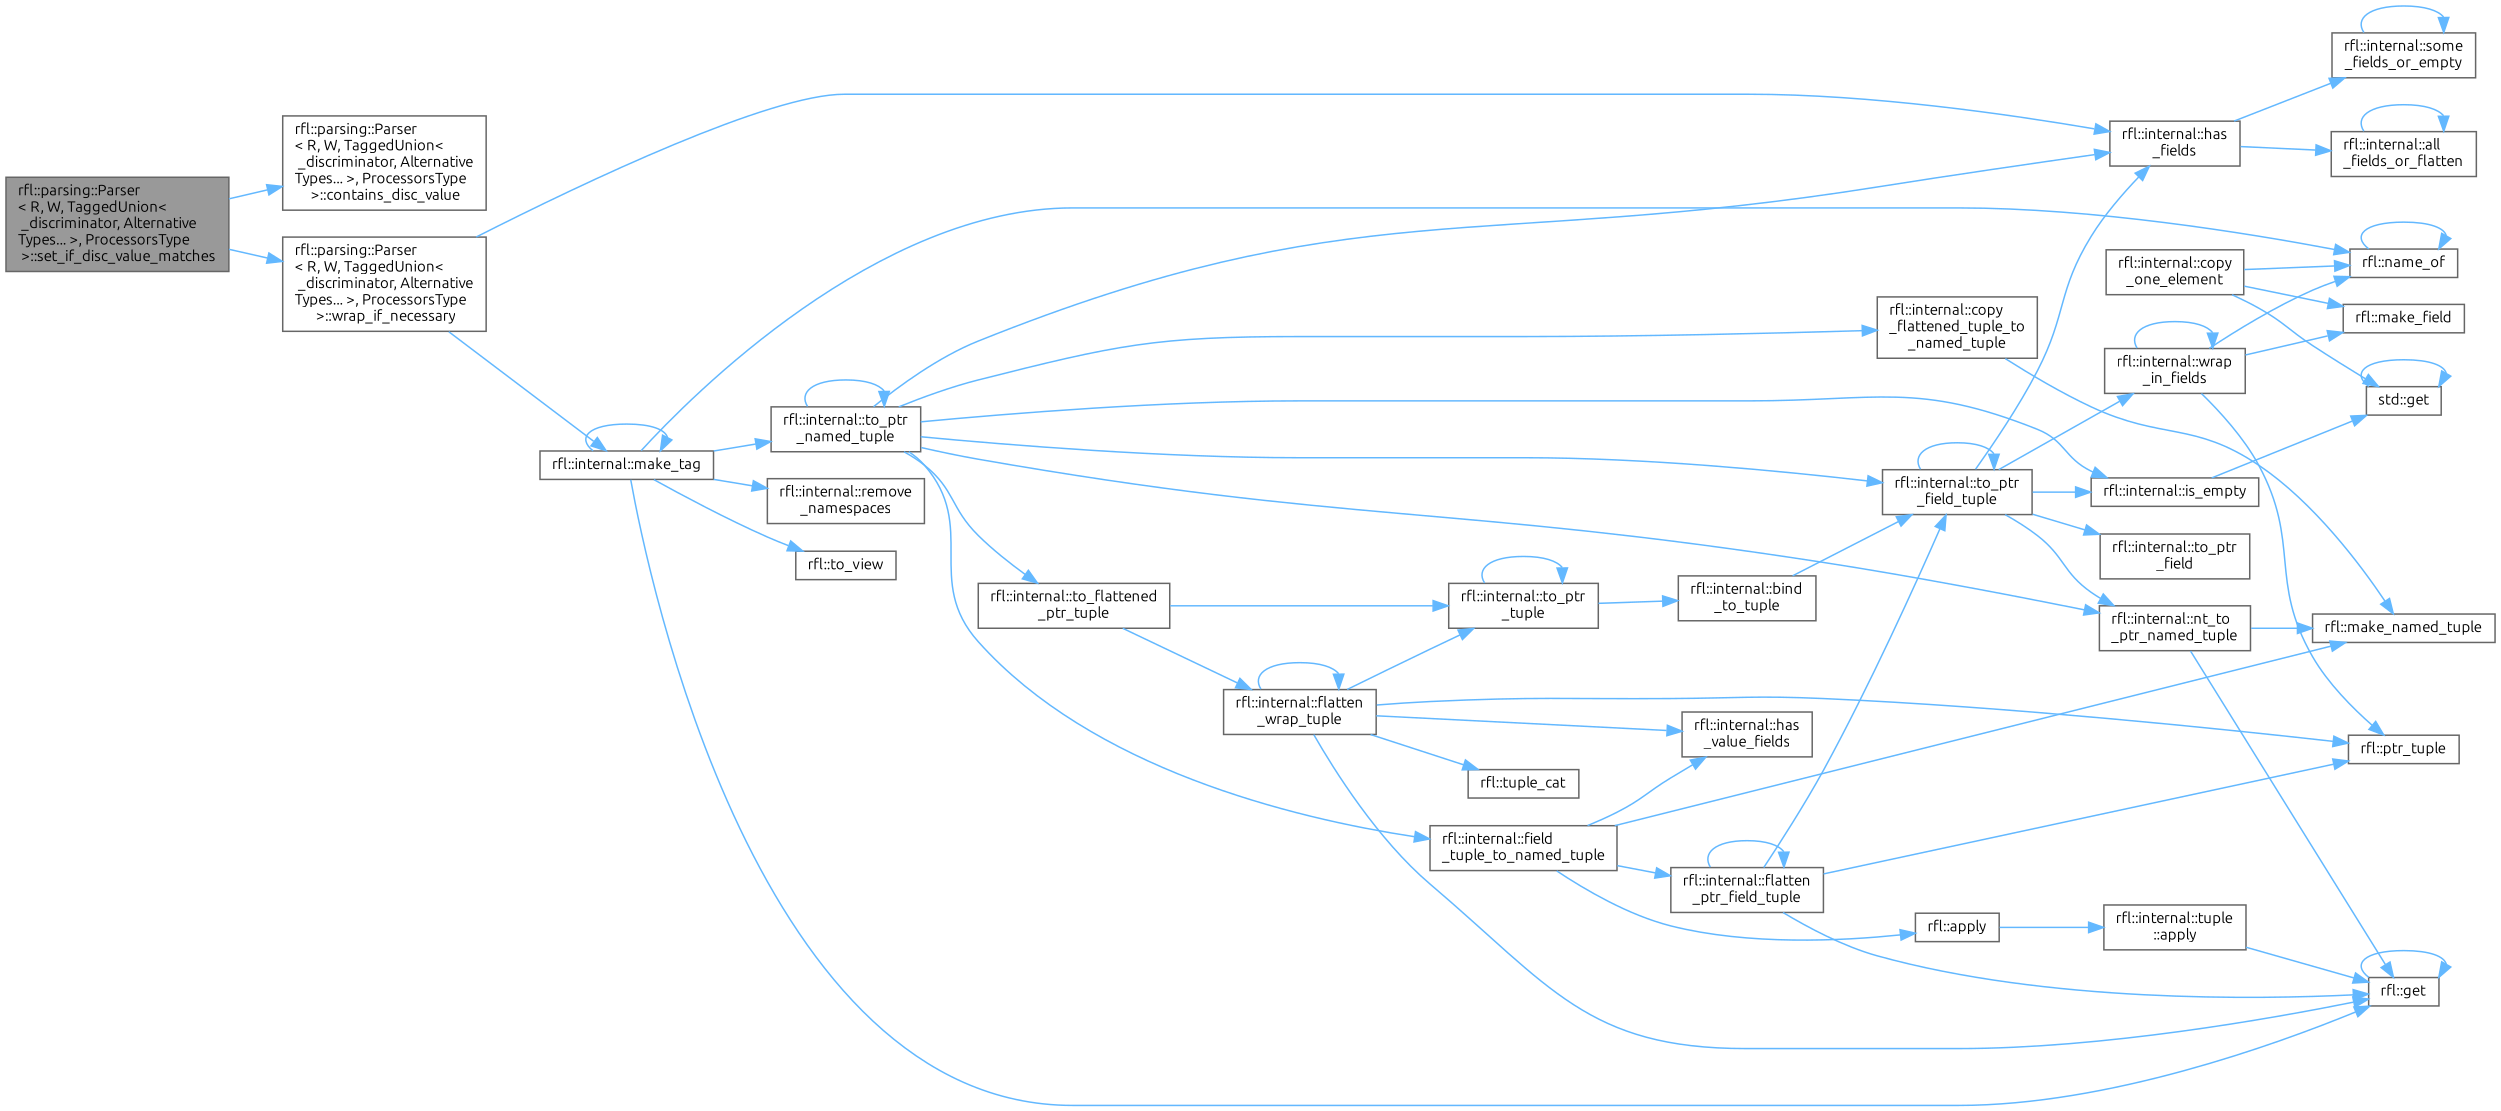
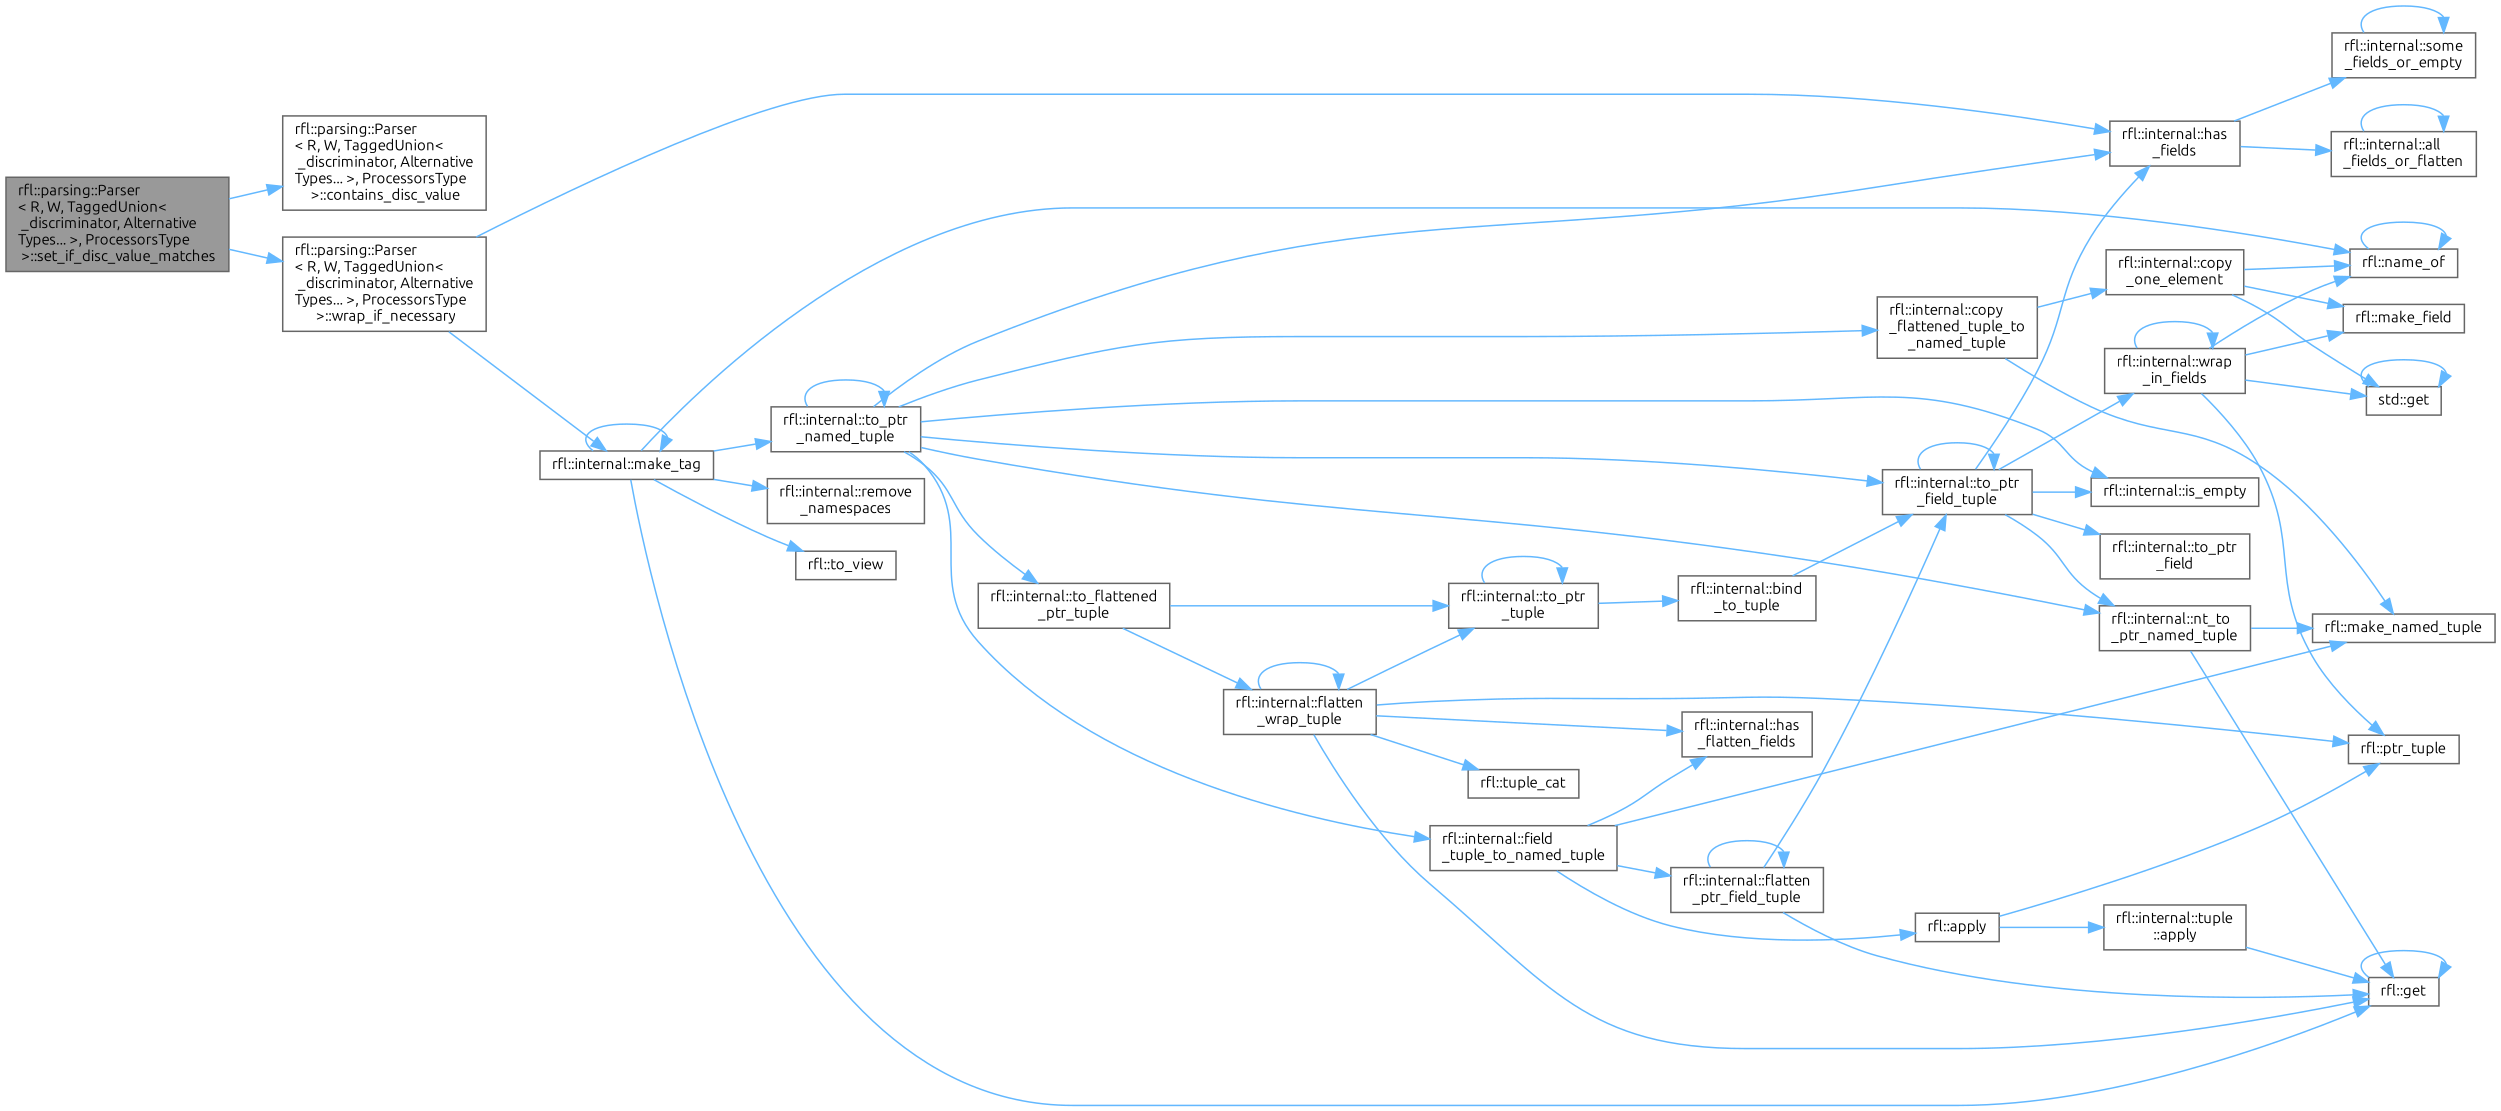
edge "rfl::internal::copy _flattened_tuple_to _named_tuple" -> "rfl::internal::copy _one_element": added
edge "rfl::internal::is_empty" -> "std::get": now "rfl::internal::wrap _in_fields" -> "std::get"
node "rfl::internal::has _value_fields": label "rfl::internal::has _value_fields" -> "rfl::internal::has _flatten_fields"
edge "rfl::internal::flatten _ptr_field_tuple" -> "rfl::ptr_tuple": now "rfl::apply" -> "rfl::ptr_tuple"
